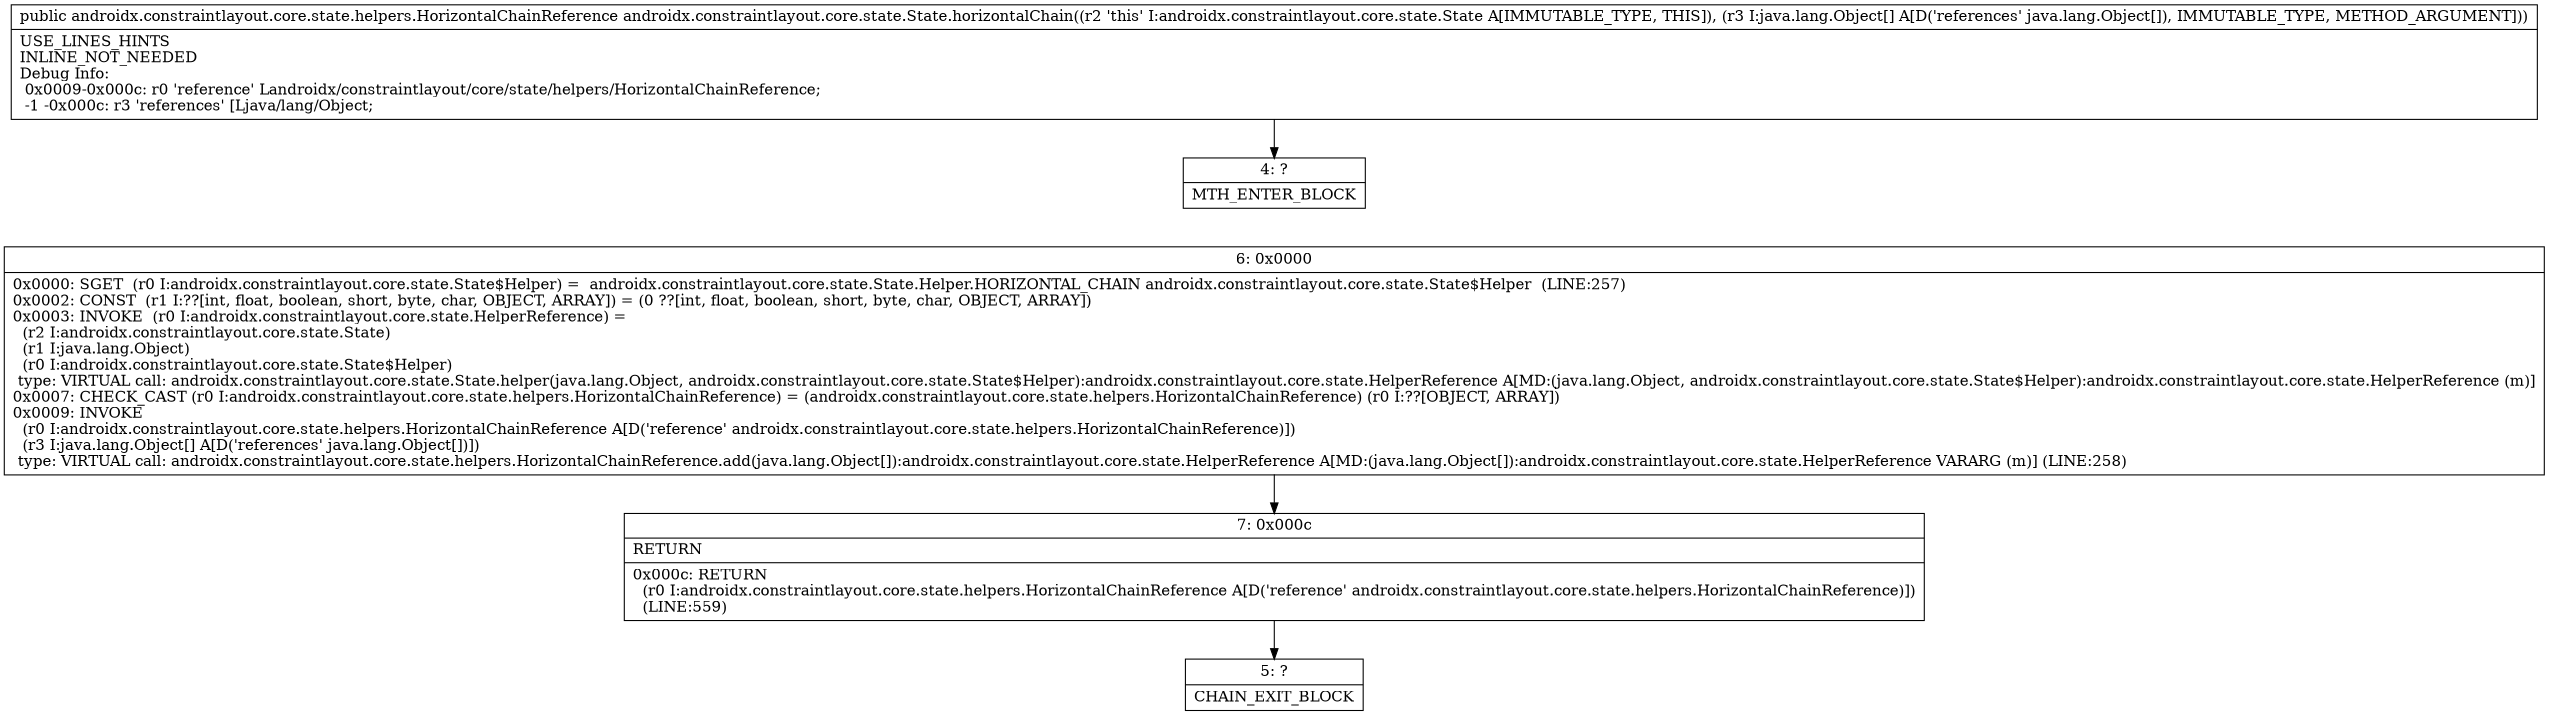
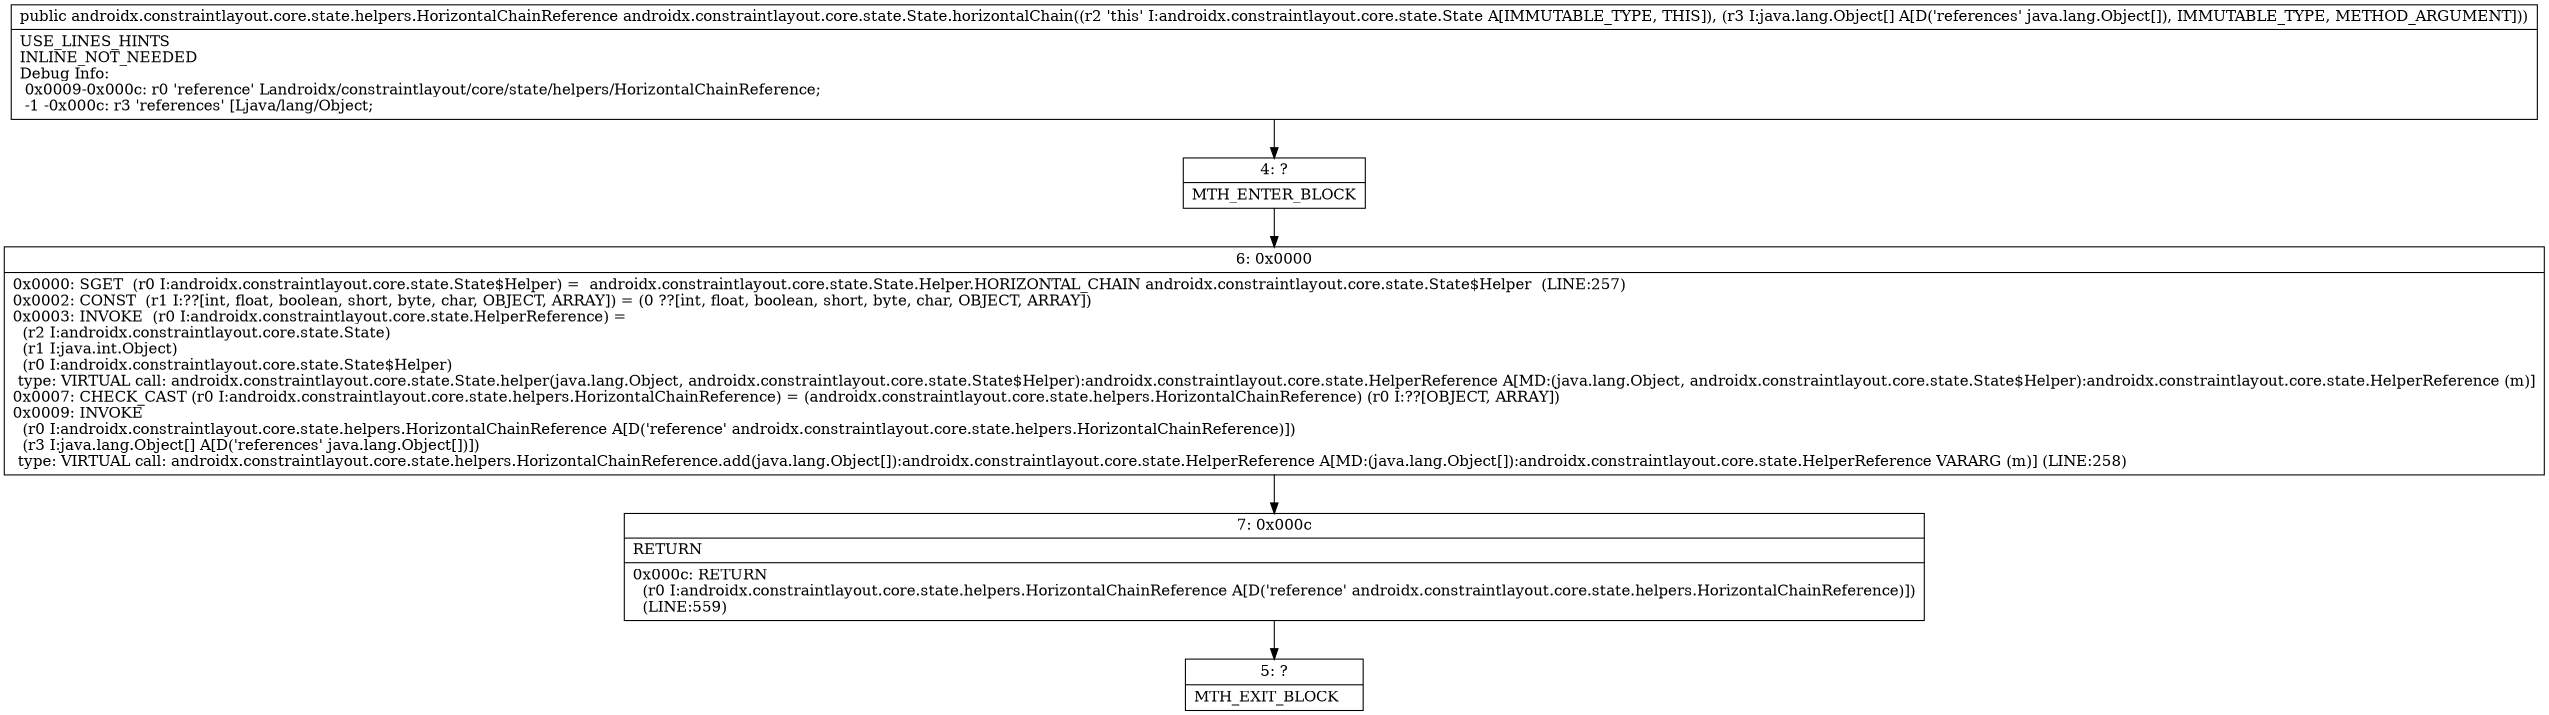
edge "4: ?" -> "6: 0x0000": added
node "6: 0x0000": text "(r1 I:java.lang.Object)" -> "(r1 I:java.int.Object)"
node "5: ?": text "CHAIN_EXIT_BLOCK" -> "MTH_EXIT_BLOCK"
